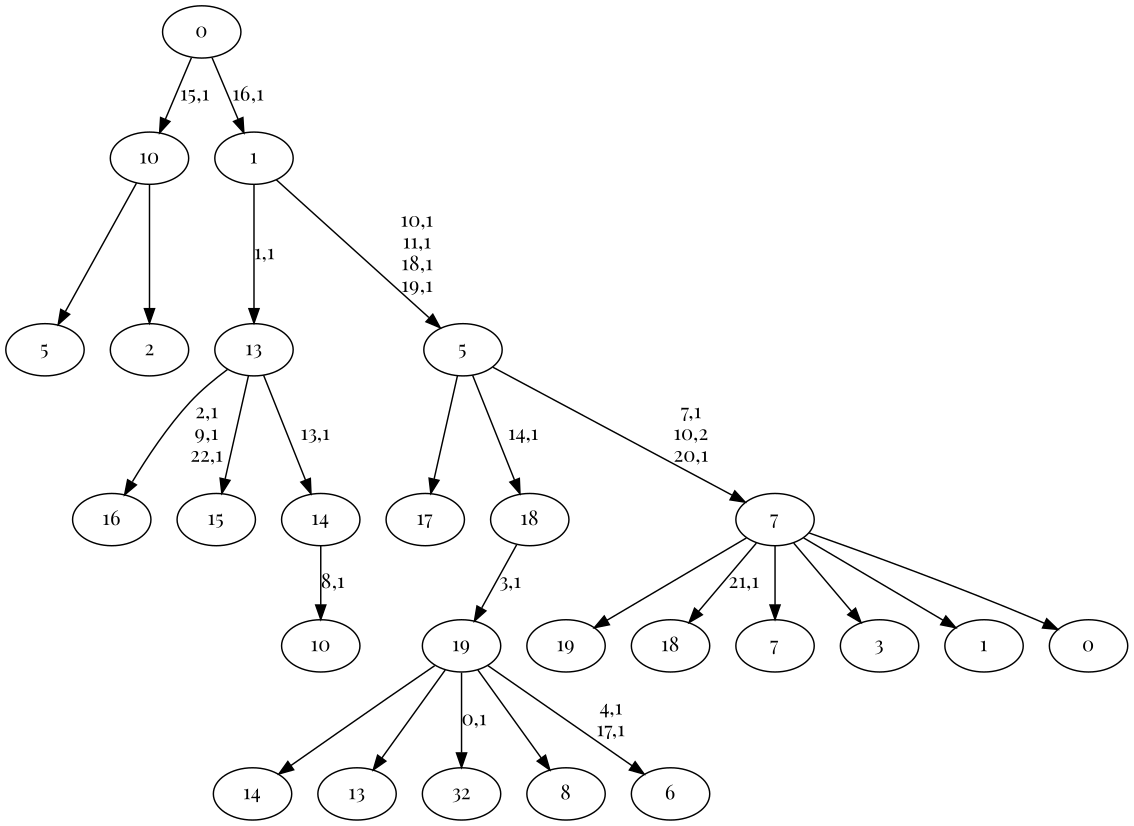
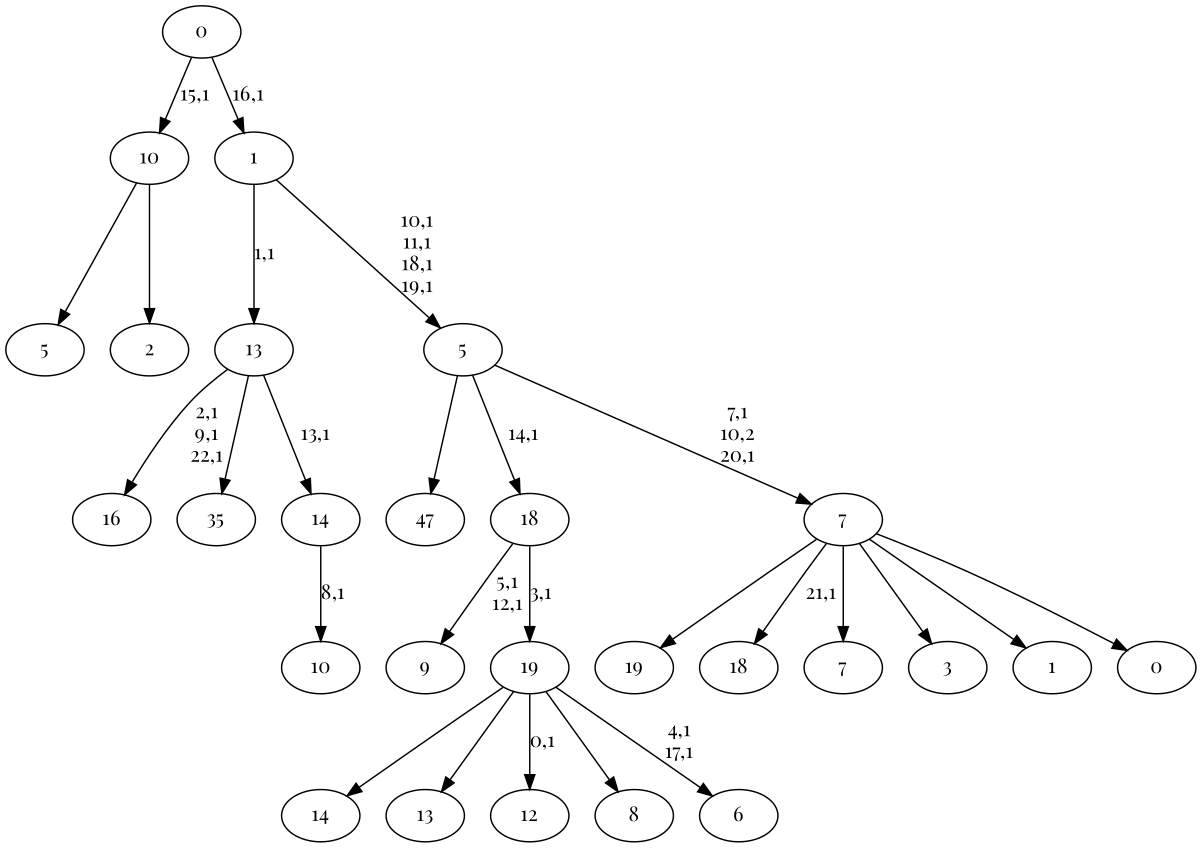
node "15": label "15" -> "35"
node "17": label "17" -> "47"
node "9": added
node "32": label "32" -> "12"
